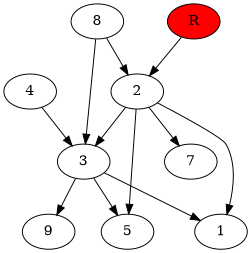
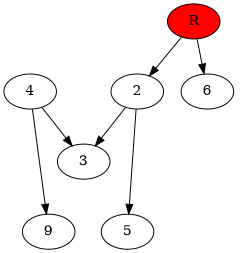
node "8": removed
node "6": added
node "7": removed
edge "3" -> "9": now "4" -> "9"
edge "3" -> "5": removed
node "1": removed
